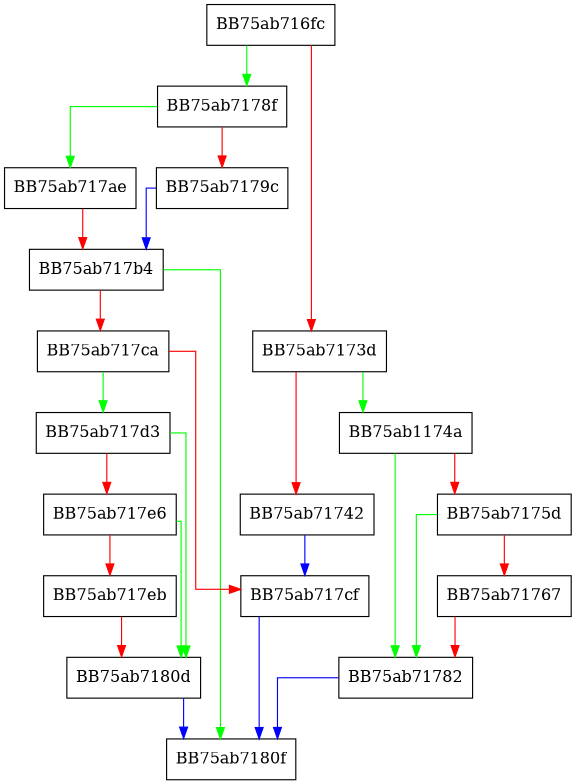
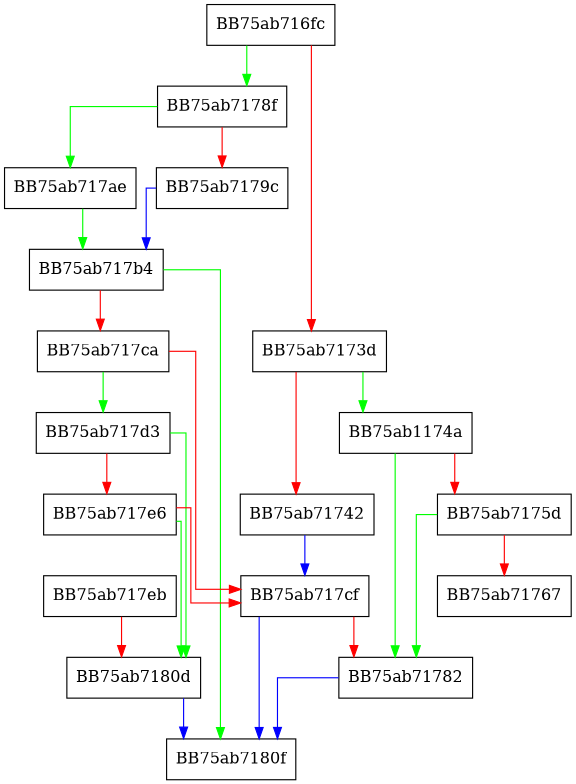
edge "BB75ab717ae" -> "BB75ab717b4": color red -> green
edge "BB75ab717e6" -> "BB75ab717eb": now "BB75ab717e6" -> "BB75ab717cf"
edge "BB75ab71767" -> "BB75ab71782": now "BB75ab717cf" -> "BB75ab71782"
